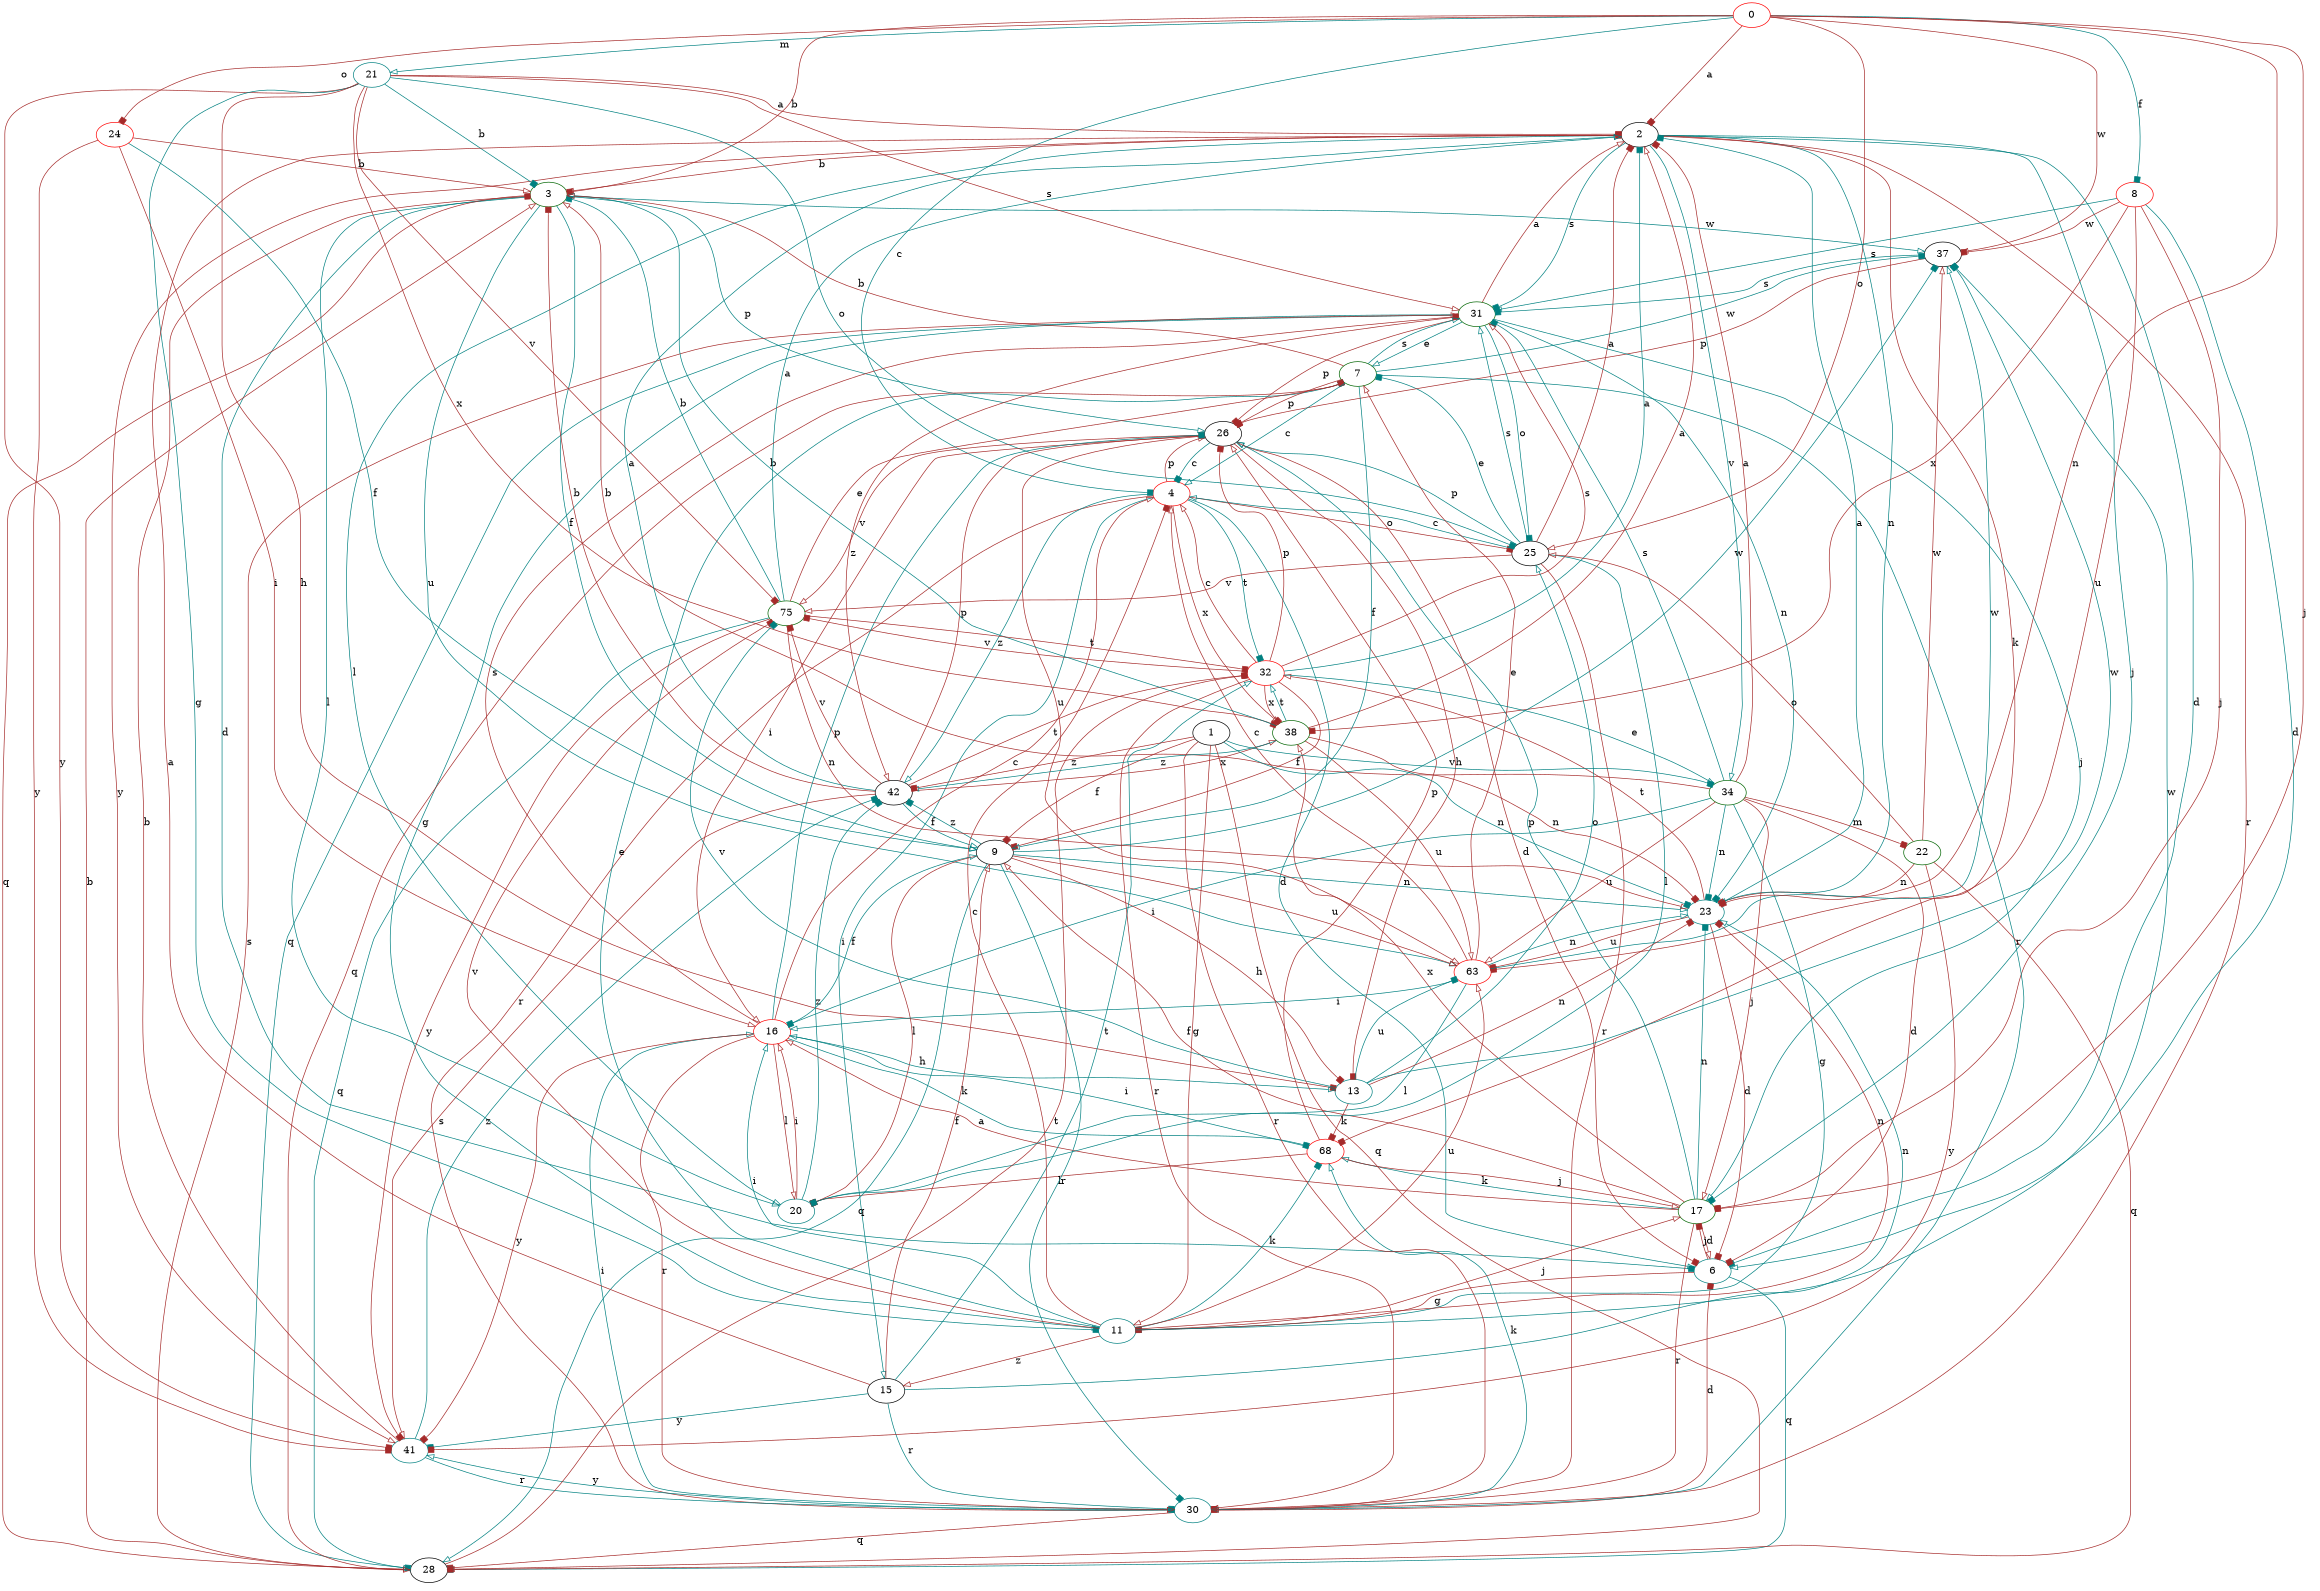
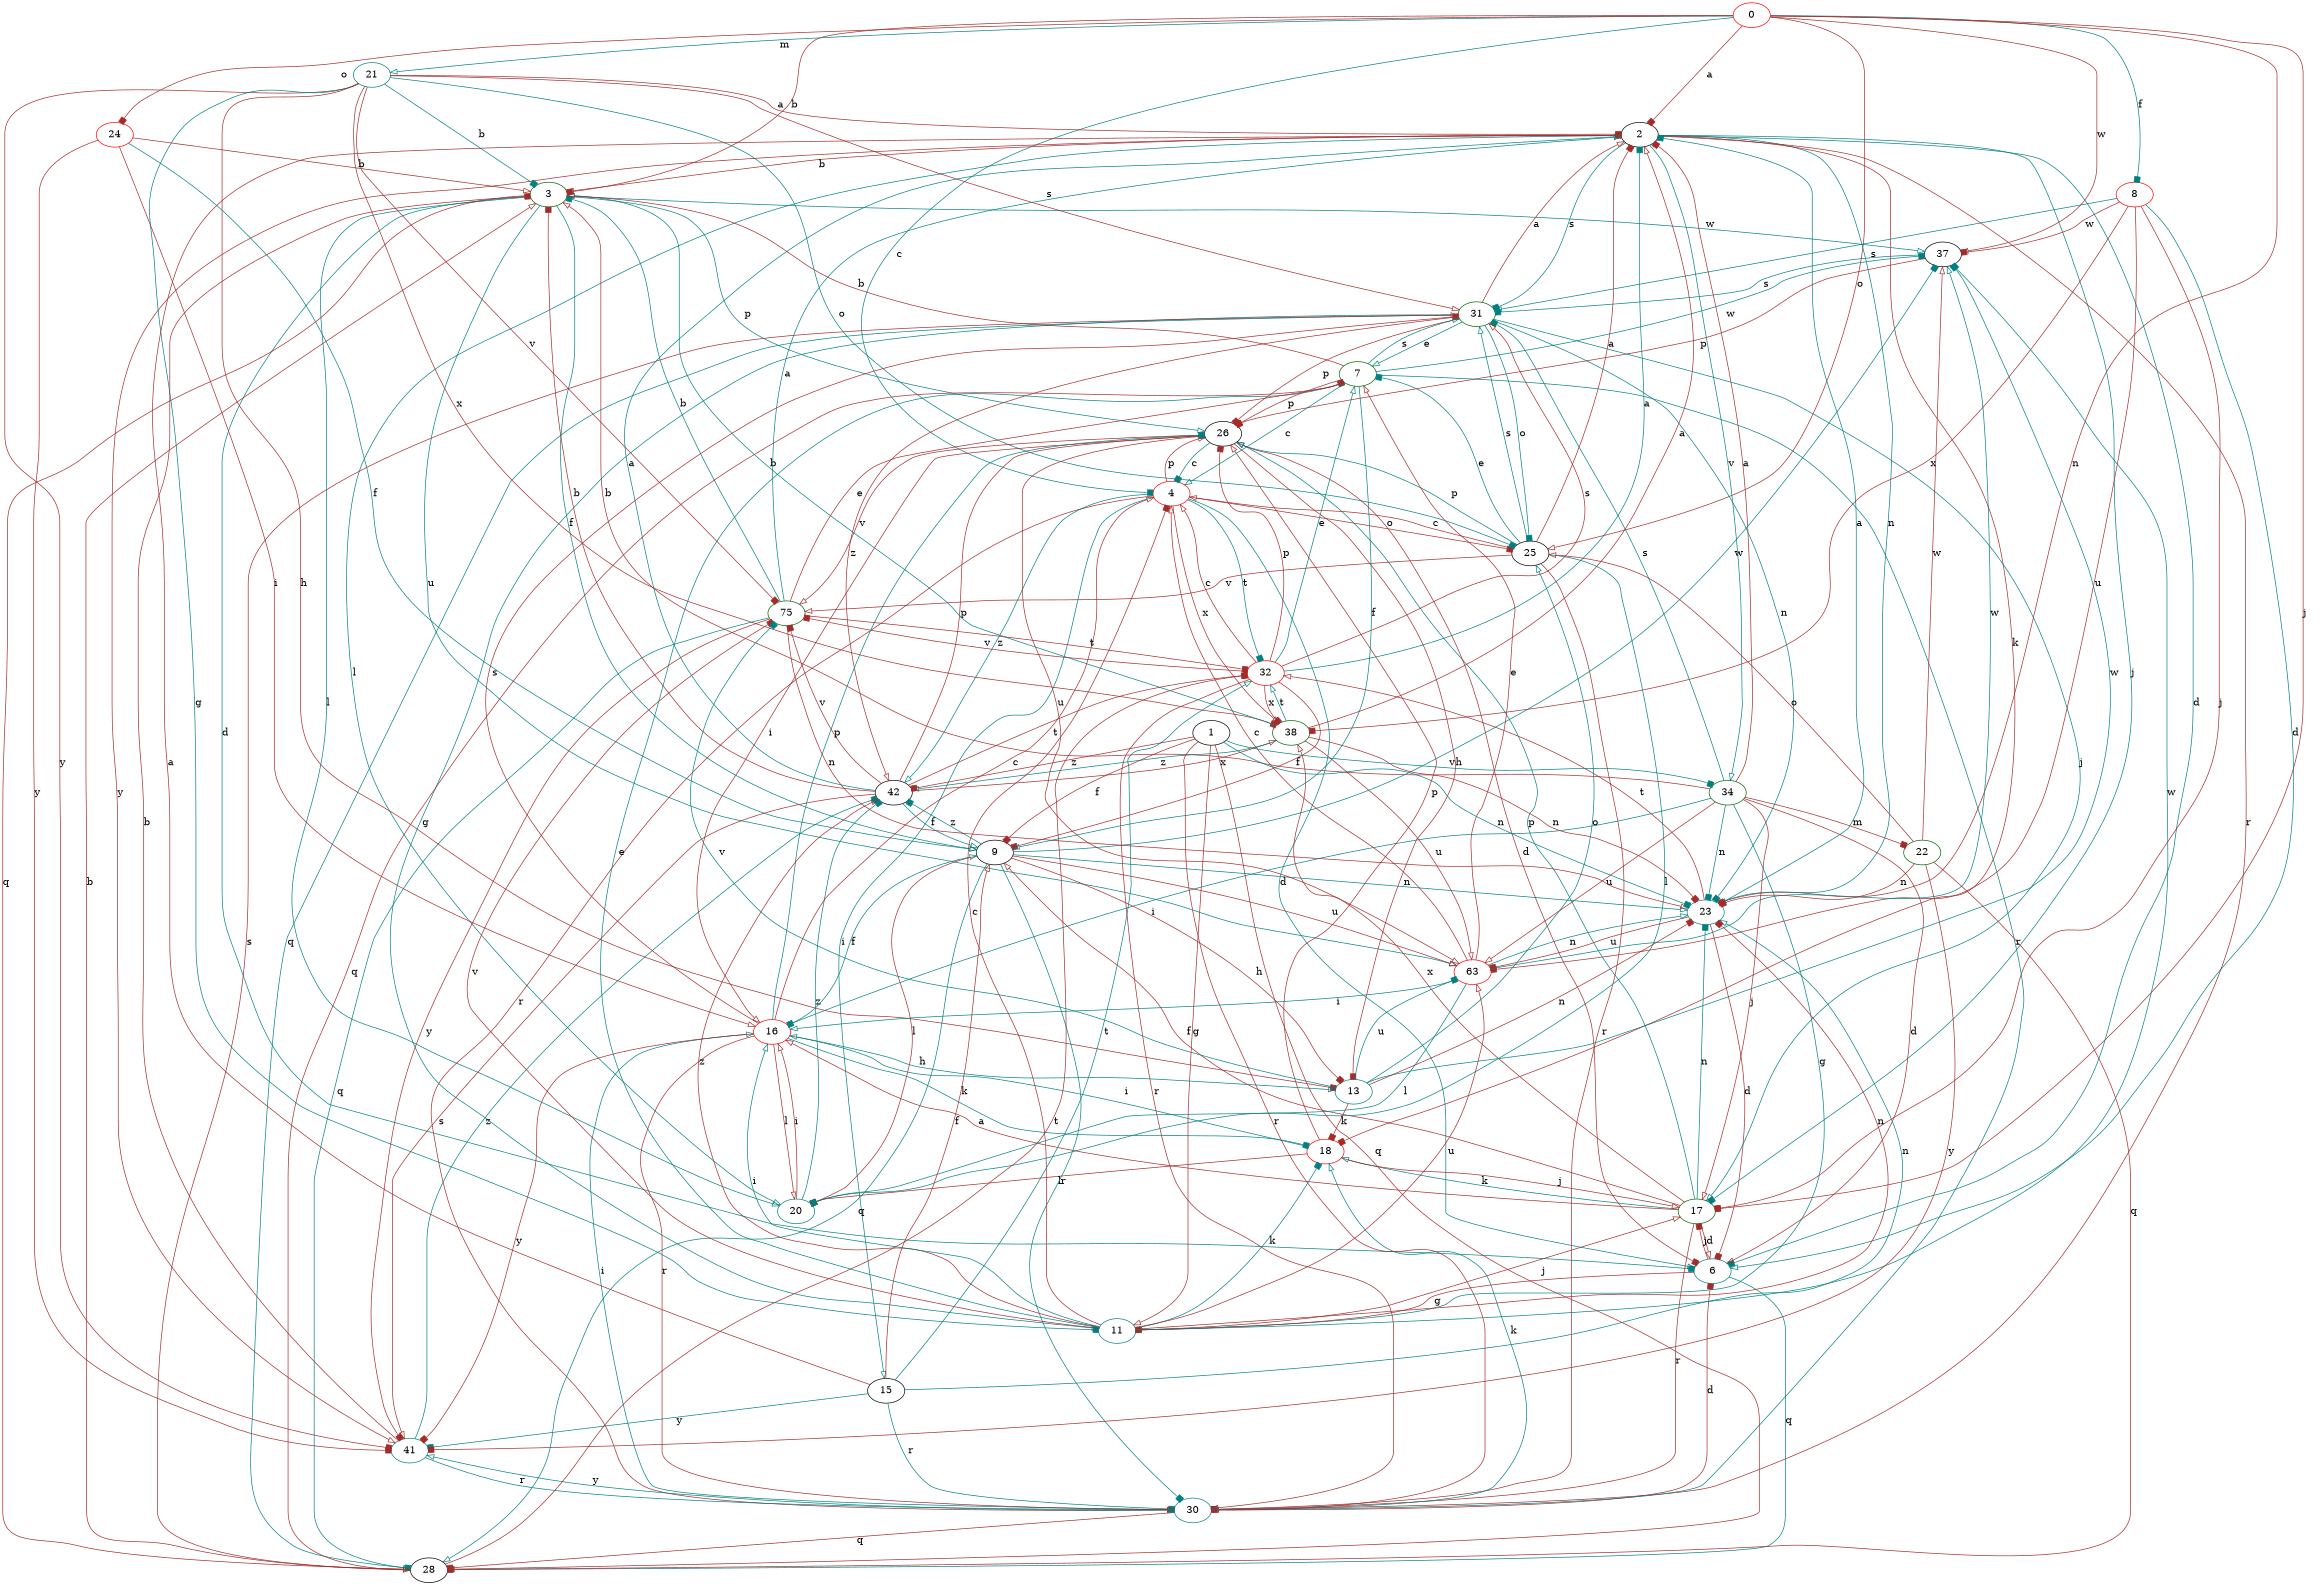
edge "25" -> "4": color teal -> brown
edge "32" -> "34": now "32" -> "7"
edge "34" -> "6": arrowhead box -> onormal
node "68": label "68" -> "18"
edge "11" -> "15": now "11" -> "42"
